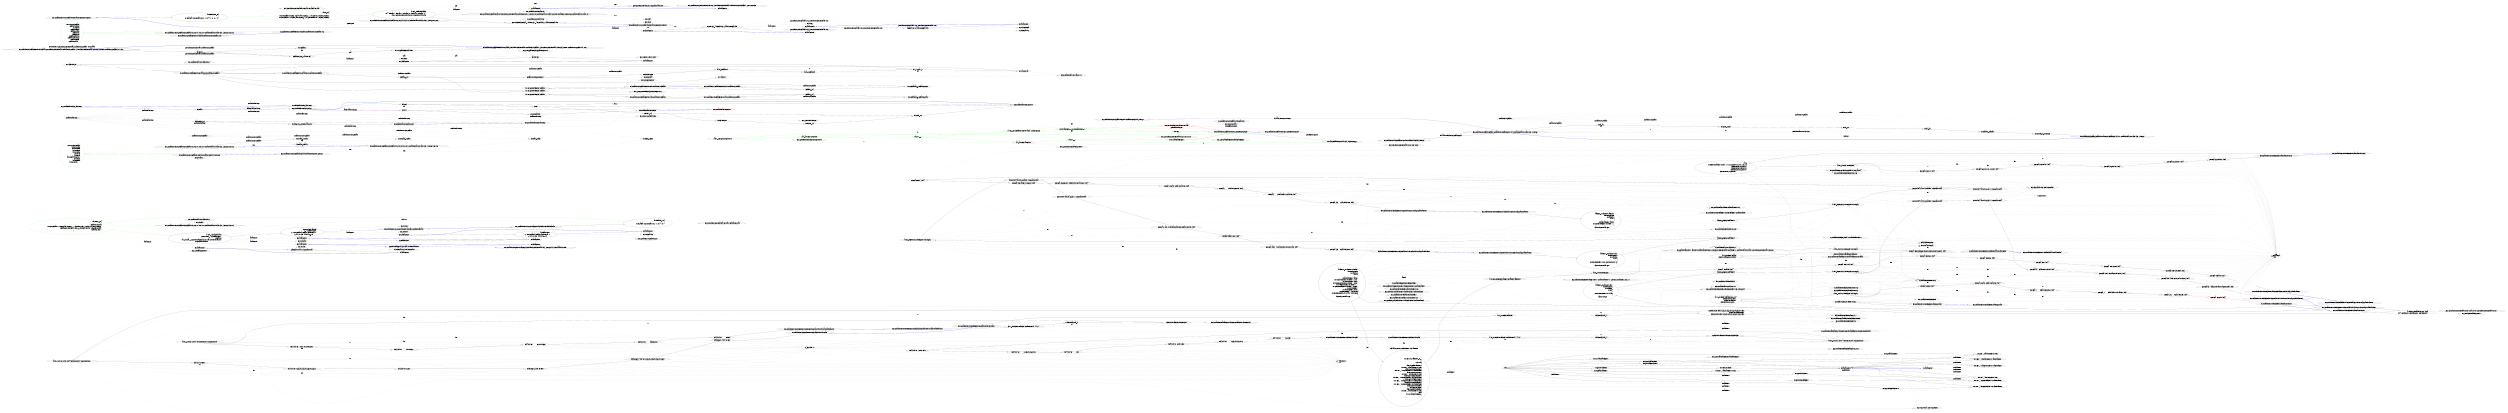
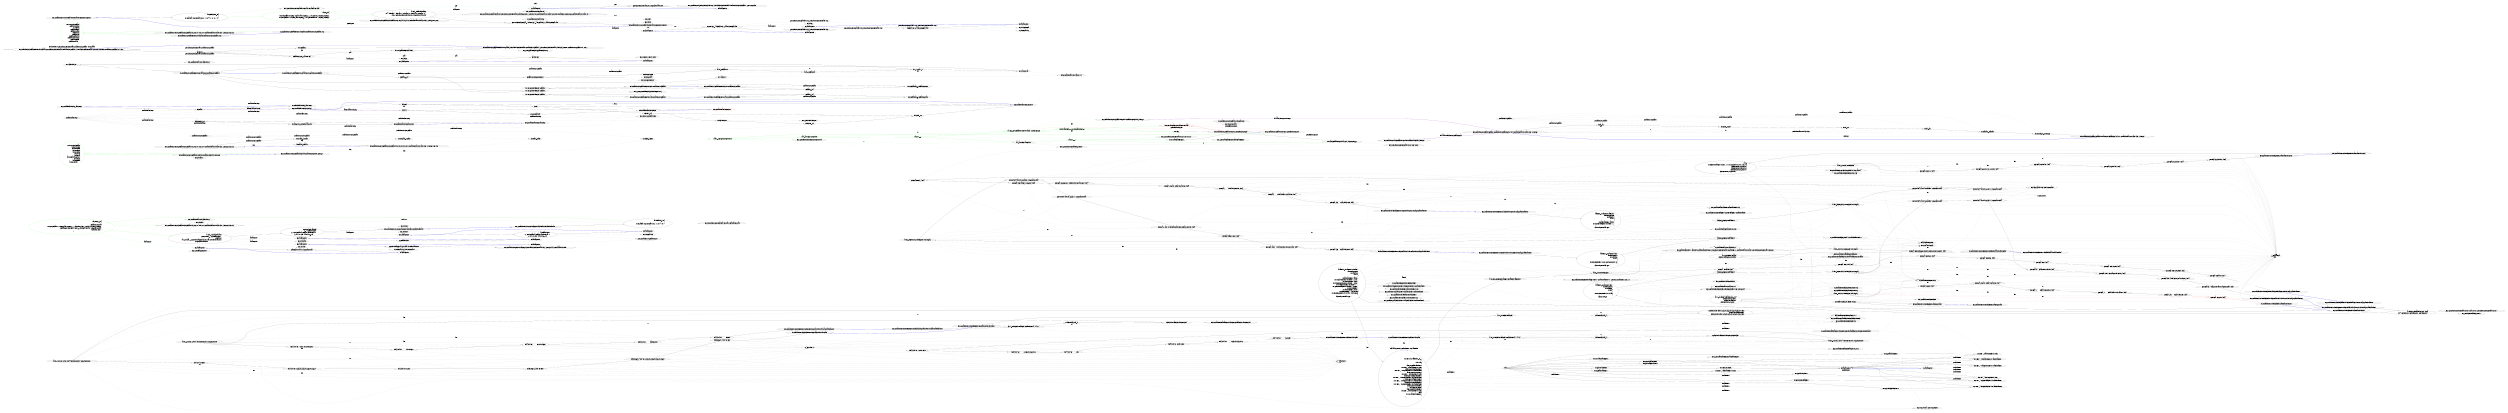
edge "guard.Item1(spec)" -> "guardsLookup": reversed
